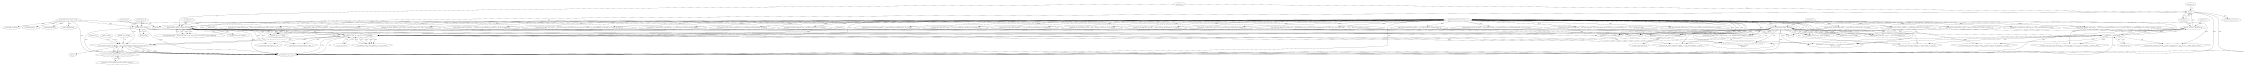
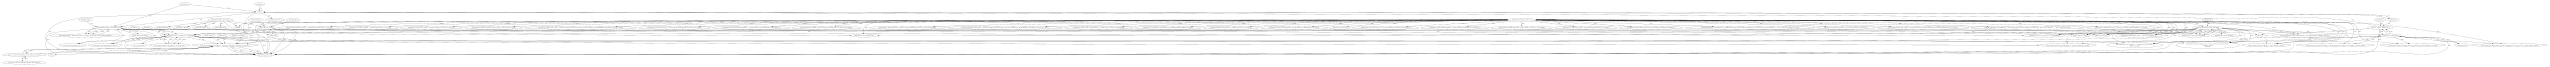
edge "(Call,chanacs_source_has_flag(mc, si, CA_FOUNDER))" -> "(Call,get_source_name(si))": now "(MethodParameterIn,sourceinfo_t *si)" -> "(Call,get_source_name(si))"
